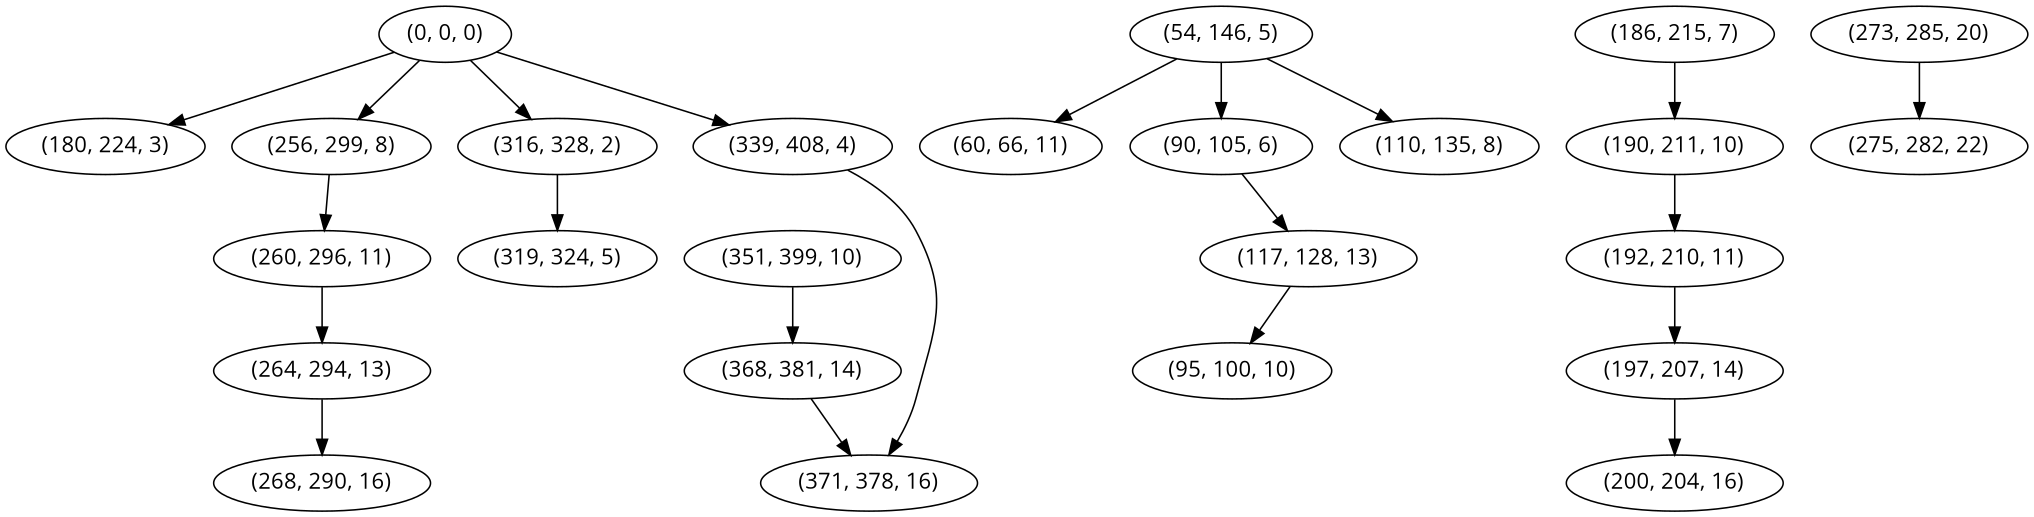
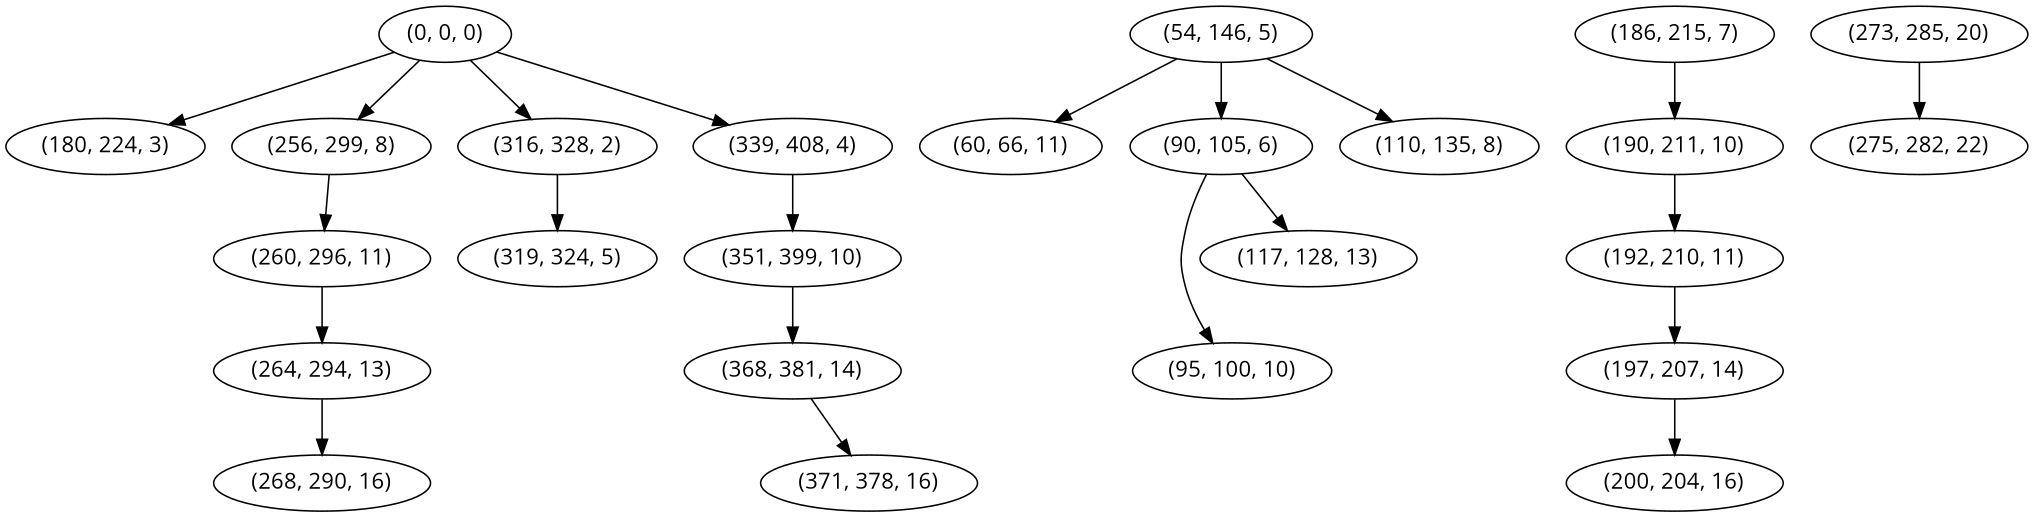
edge "(339, 408, 4)" -> "(371, 378, 16)": now "(339, 408, 4)" -> "(351, 399, 10)"
edge "(117, 128, 13)" -> "(95, 100, 10)": now "(90, 105, 6)" -> "(95, 100, 10)"
